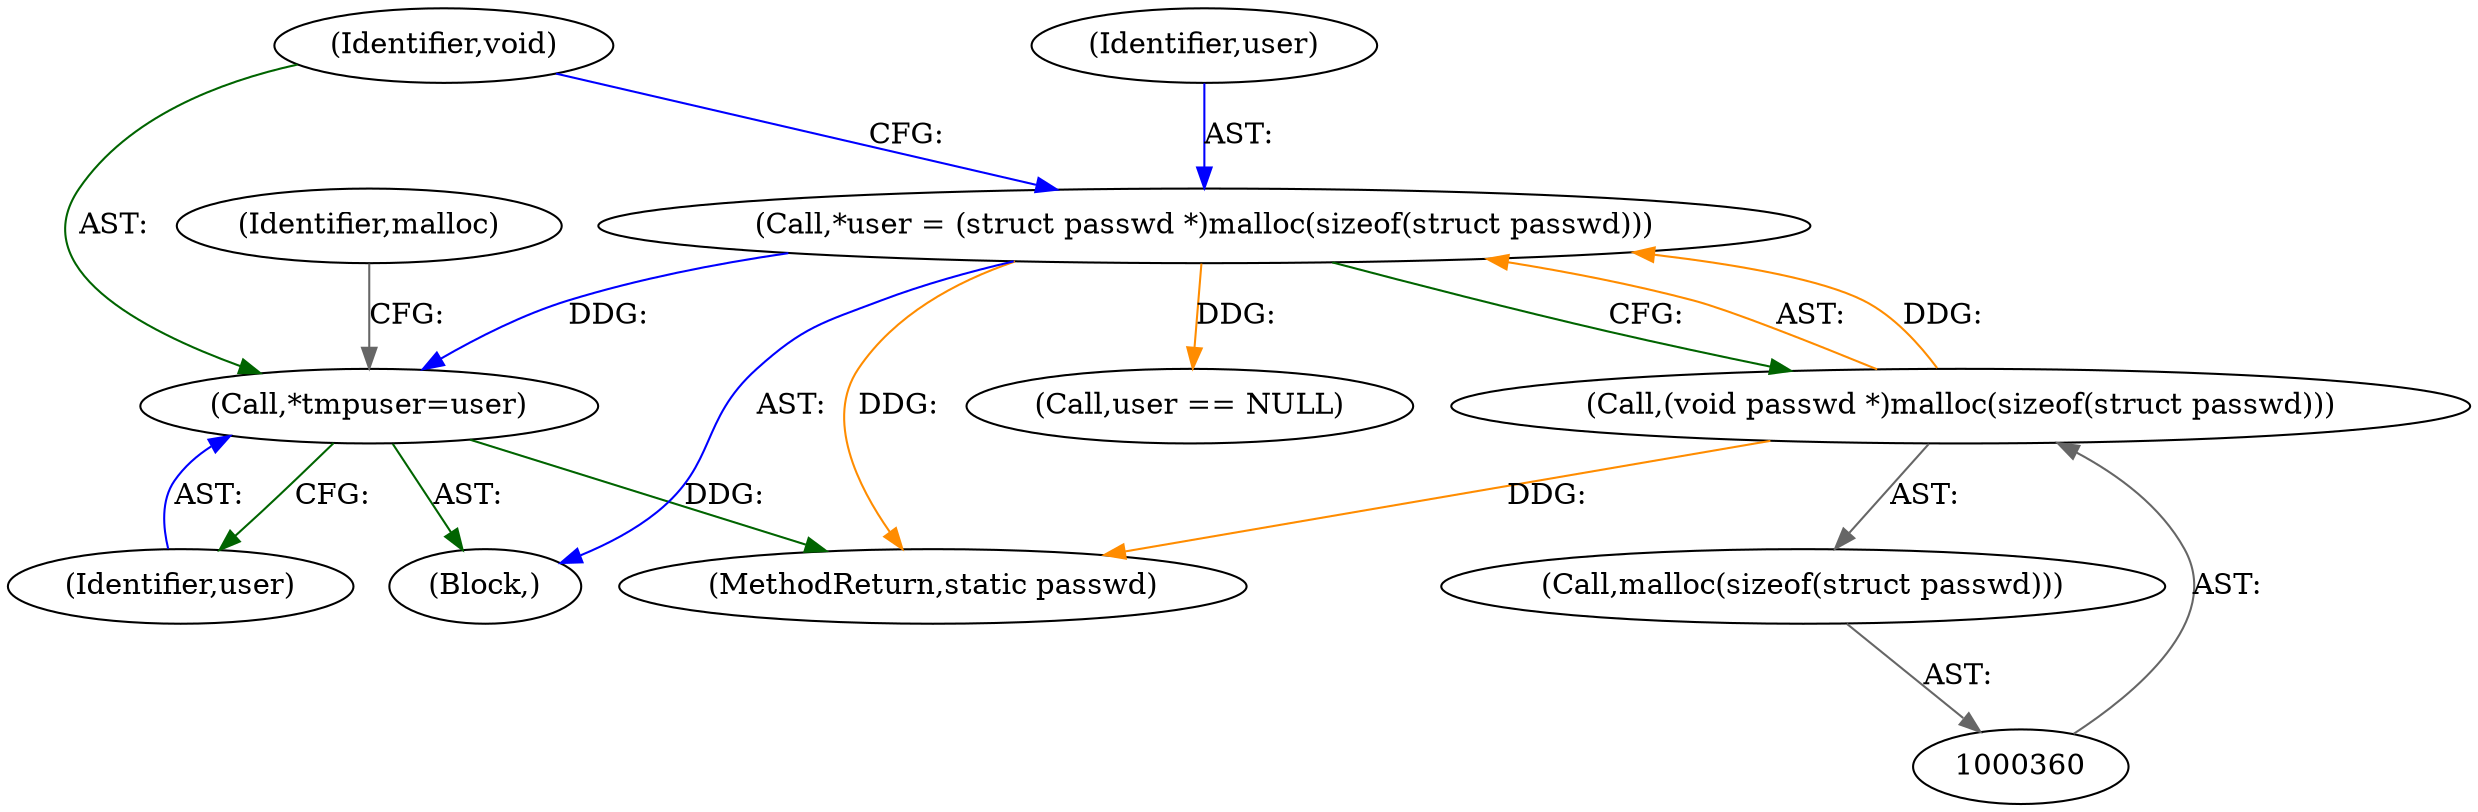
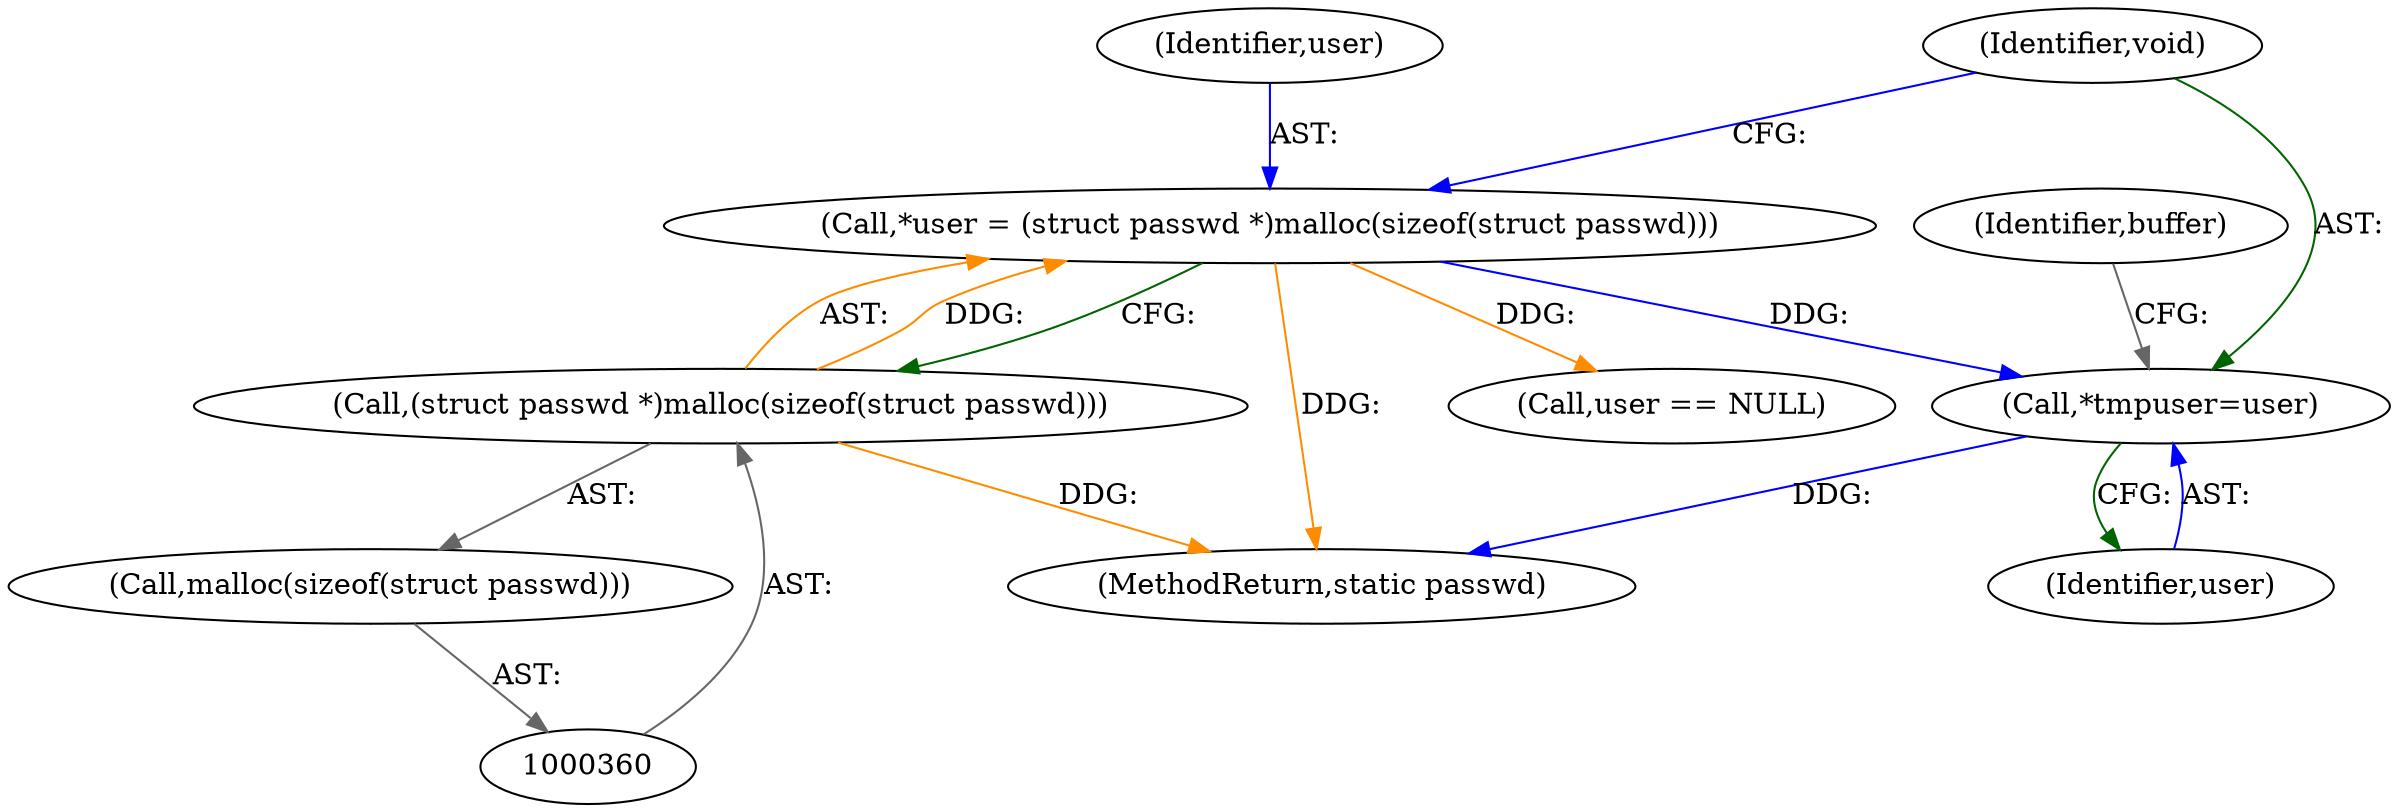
node "(Identifier,malloc)": label "(Identifier,malloc)" -> "(Identifier,buffer)"
node "(Call,(void passwd *)malloc(sizeof(struct passwd)))": label "(Call,(void passwd *)malloc(sizeof(struct passwd)))" -> "(Call,(struct passwd *)malloc(sizeof(struct passwd)))"
edge "(Call,*tmpuser=user)" -> "(MethodReturn,static passwd)": color darkgreen -> blue
node "(Block,)": removed
